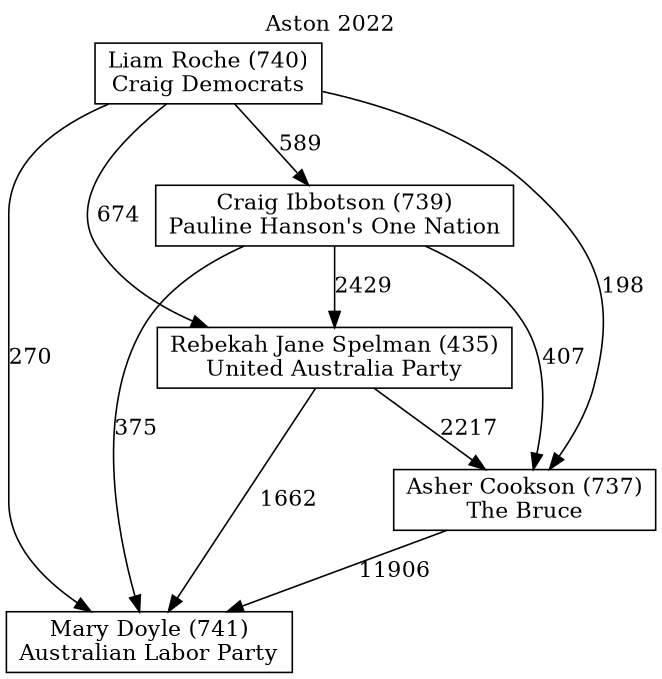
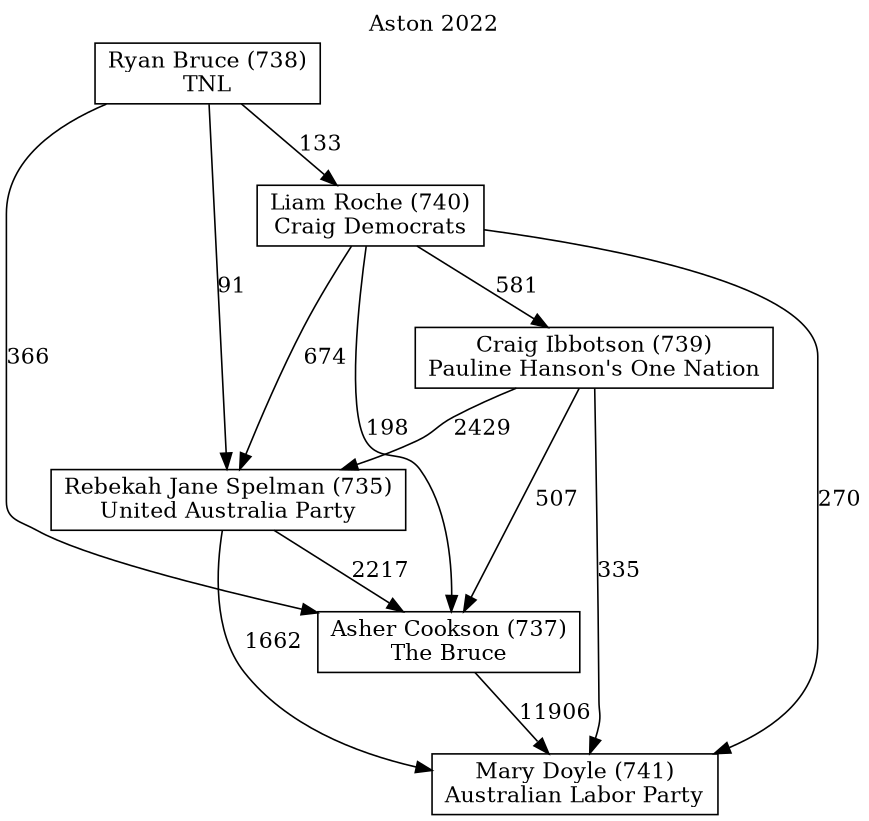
node "Ryan Bruce (738) TNL": added
edge "Liam Roche (740) Craig Democrats" -> "Craig Ibbotson (739) Pauline Hanson's One Nation": label "589" -> "581"
node "Rebekah Jane Spelman (435) United Australia Party": label "Rebekah Jane Spelman (435) United Australia Party" -> "Rebekah Jane Spelman (735) United Australia Party"
edge "Craig Ibbotson (739) Pauline Hanson's One Nation" -> "Asher Cookson (737) The Bruce": label "407" -> "507"
edge "Craig Ibbotson (739) Pauline Hanson's One Nation" -> "Mary Doyle (741) Australian Labor Party": label "375" -> "335"
